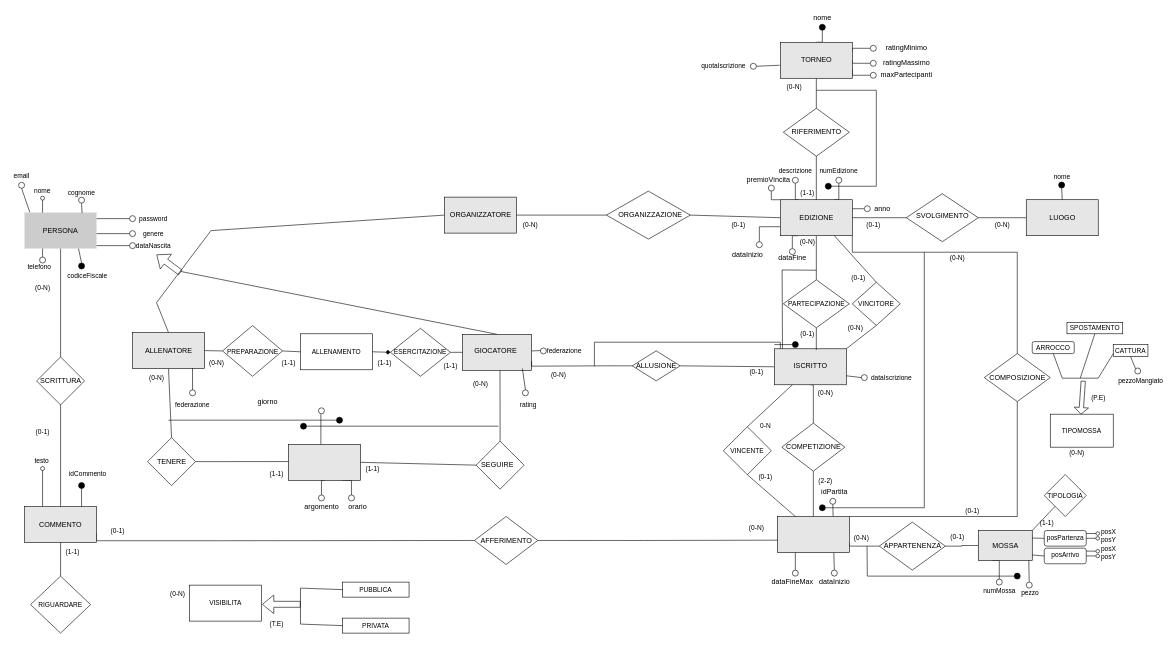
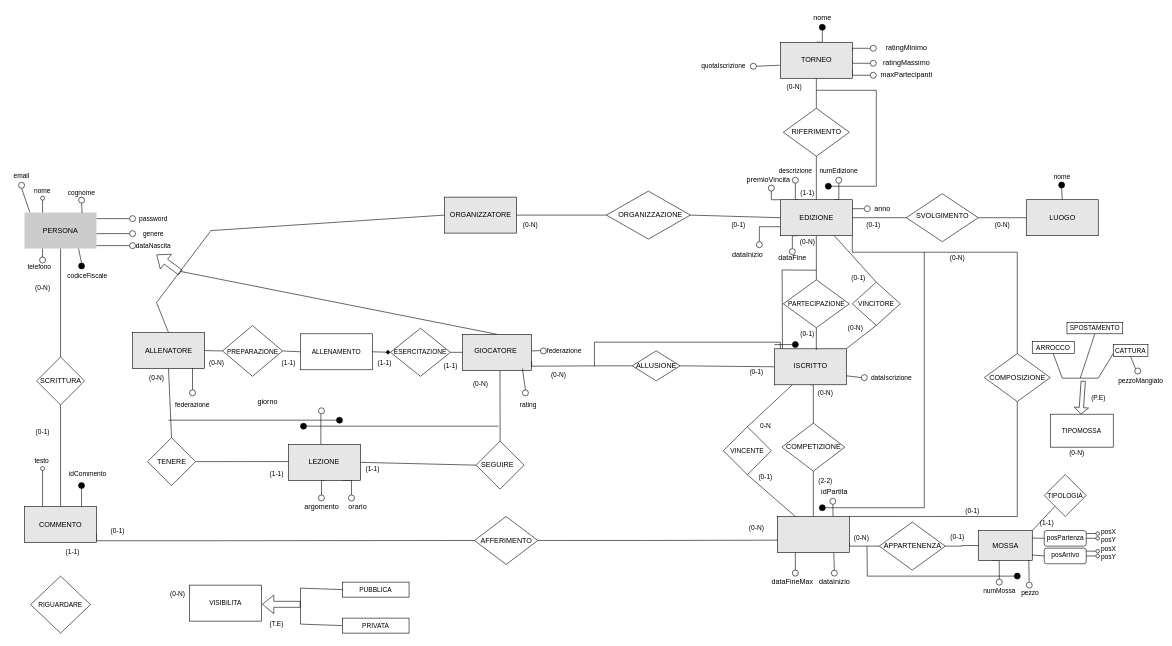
node "ARROCCO": shape rounded rectangle -> rectangle
node "LEZIONE": added
edge "COMMENTO" -- "RIGUARDARE": removed
